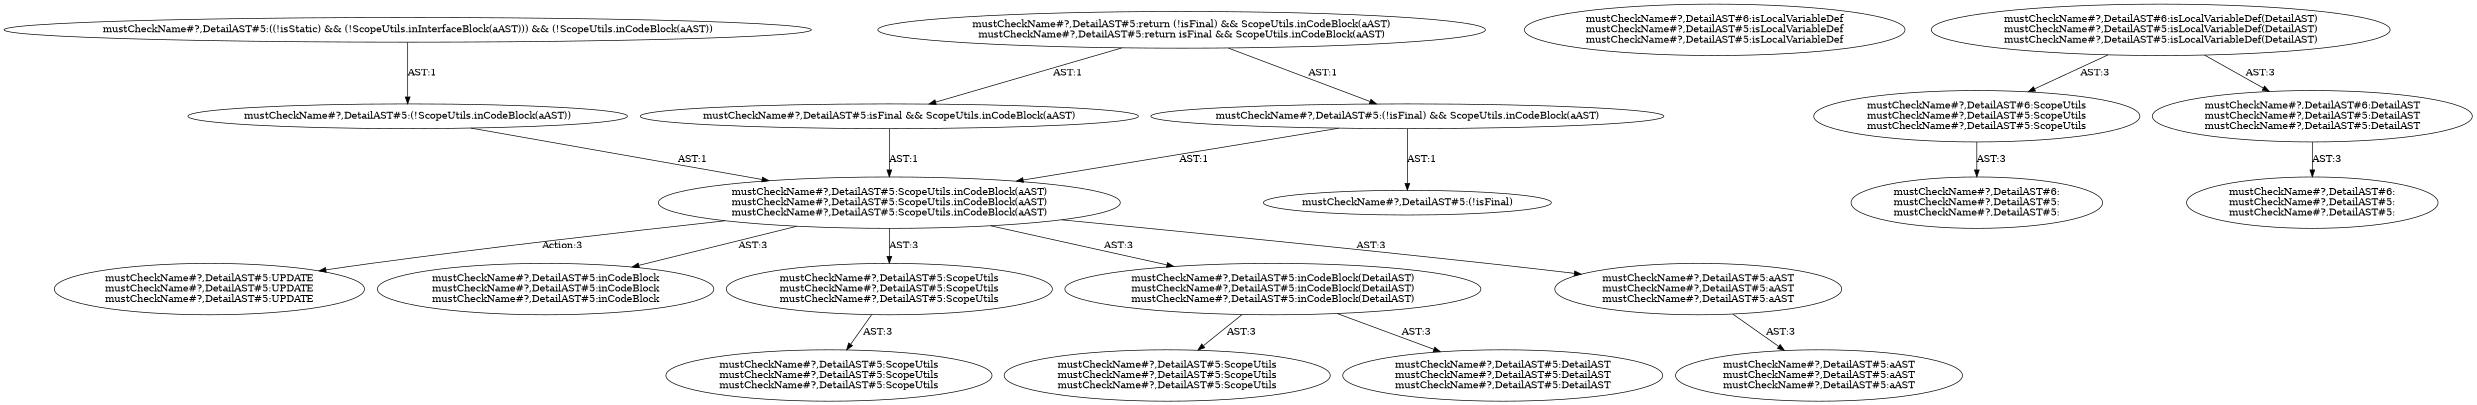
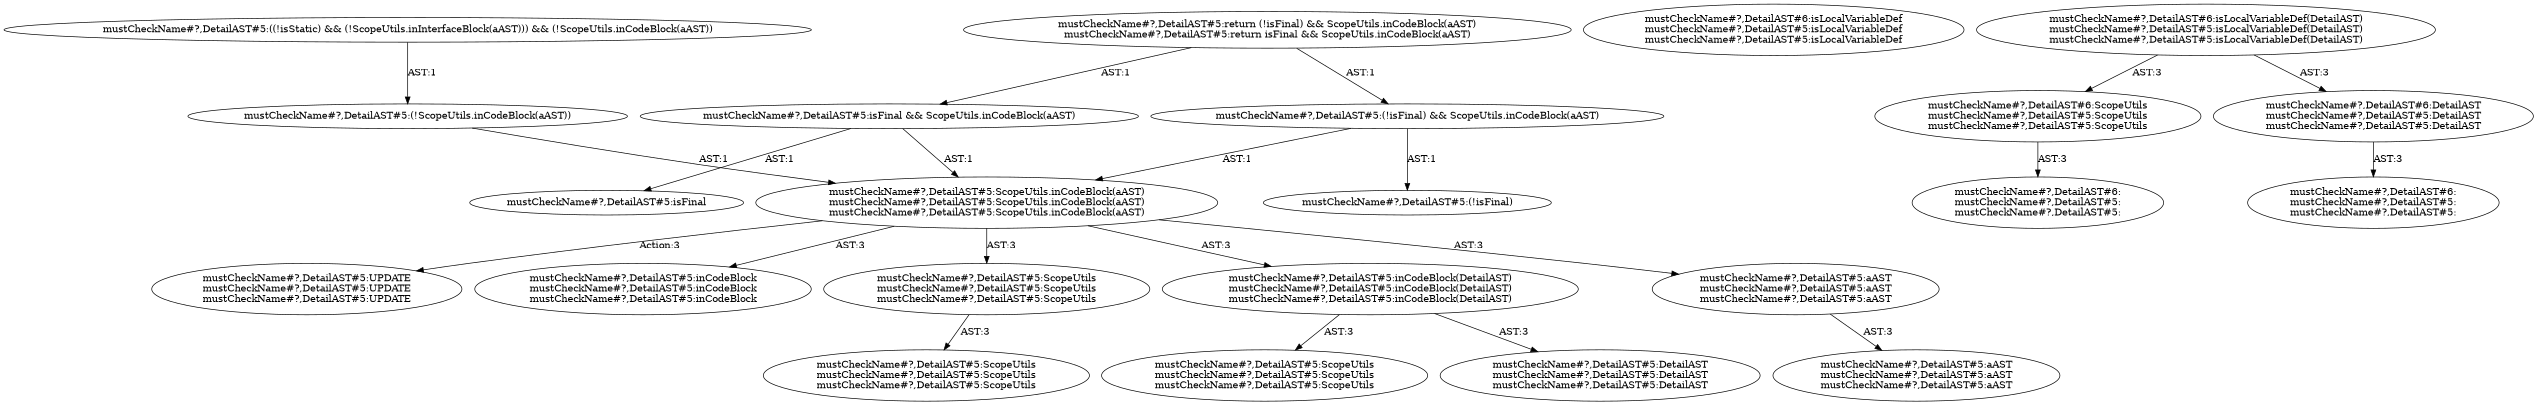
node "mustCheckName#?,DetailAST#5:isFinal": added
